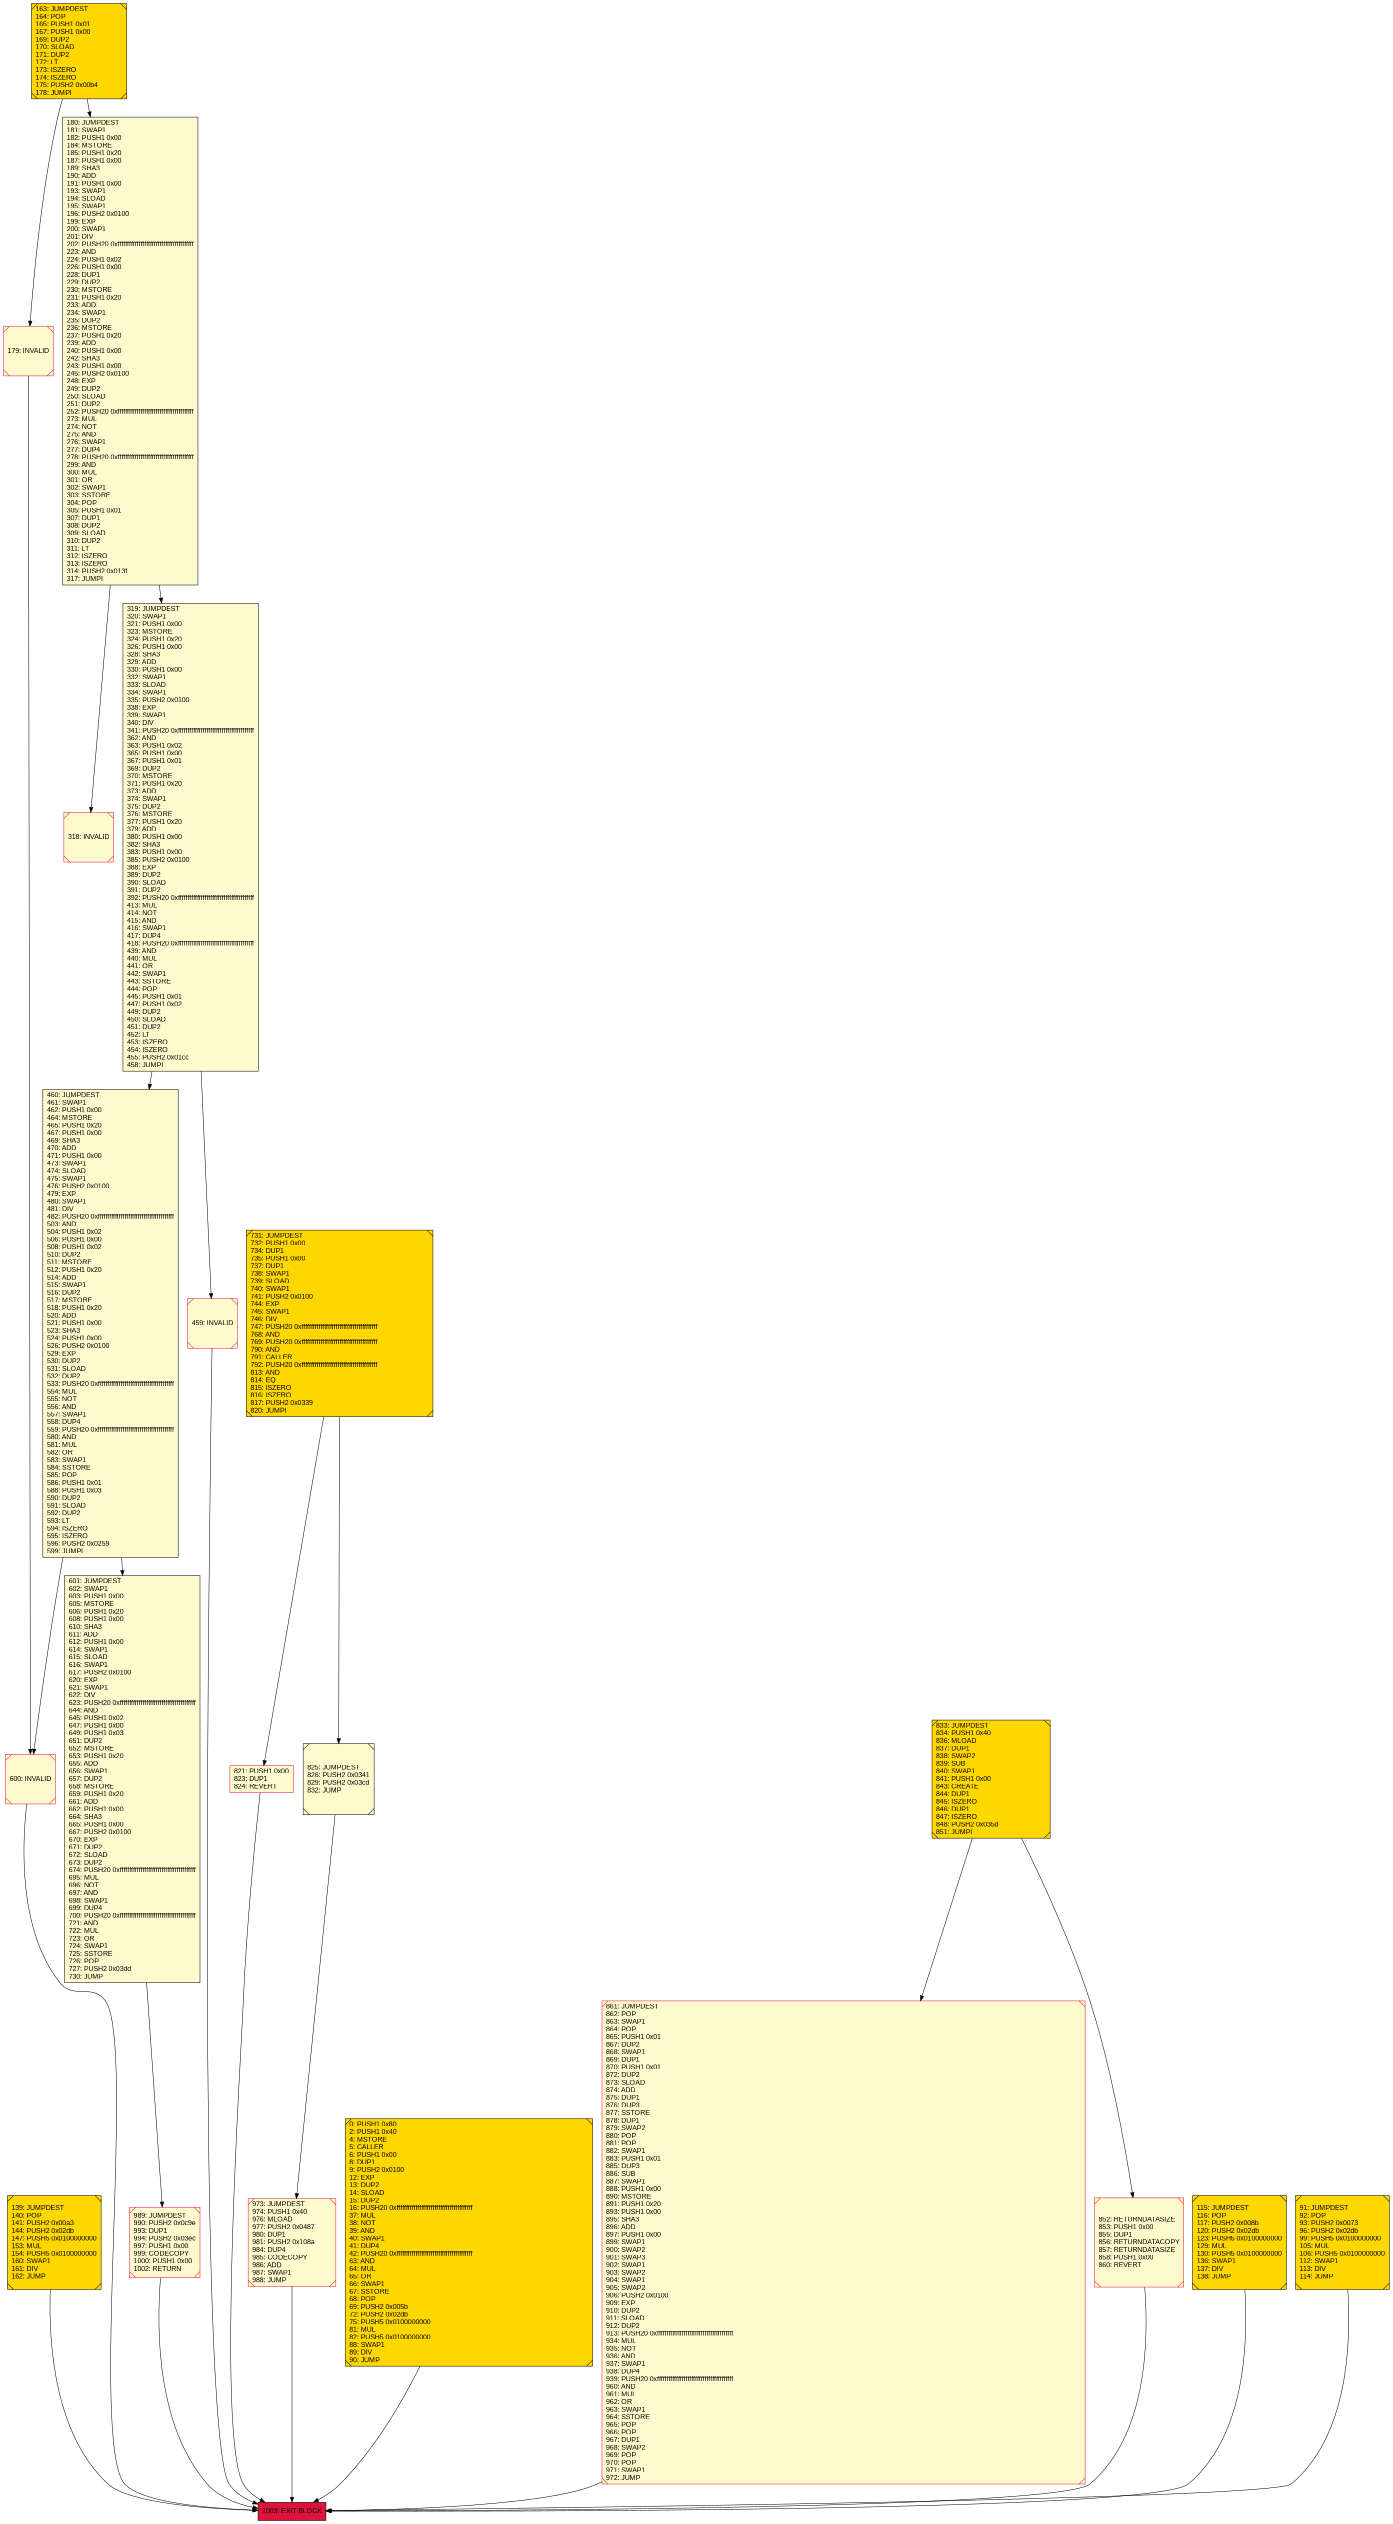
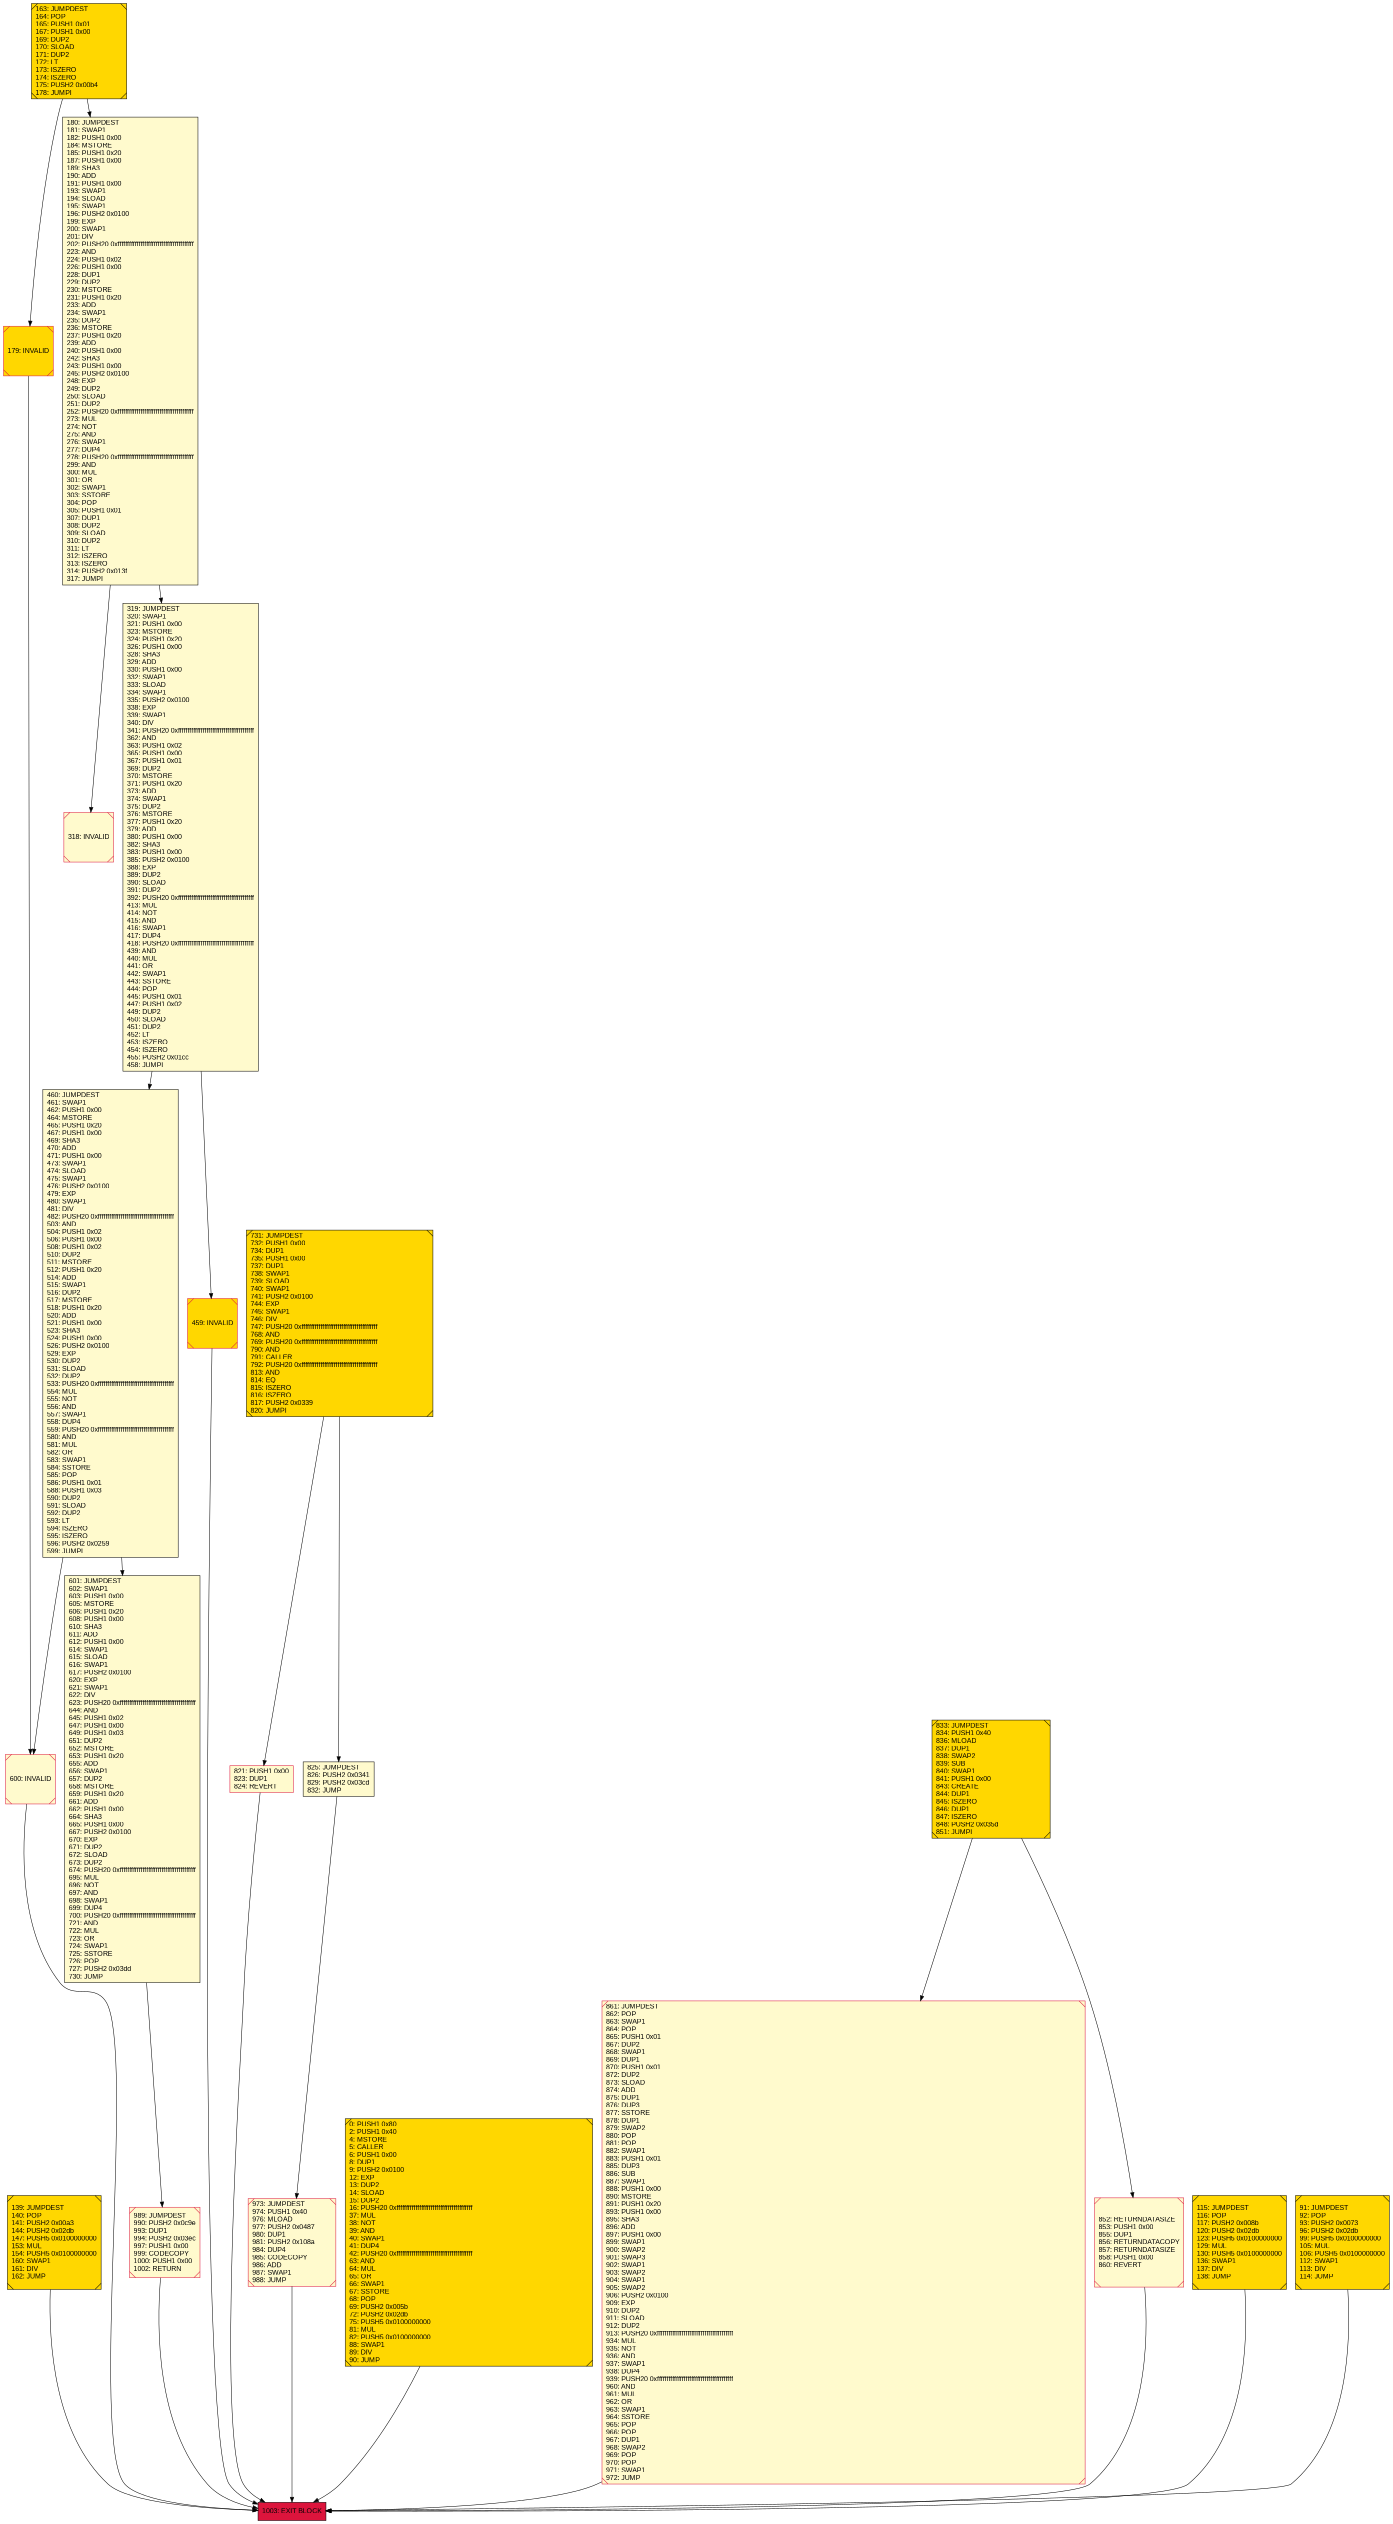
node "179: INVALID": fillcolor lemonchiffon -> gold
node "459: INVALID": fillcolor lemonchiffon -> gold
node "825: JUMPDEST 826: PUSH2 0x0341 829: PUSH2 0x03cd 832: JUMP": shape Msquare -> box
